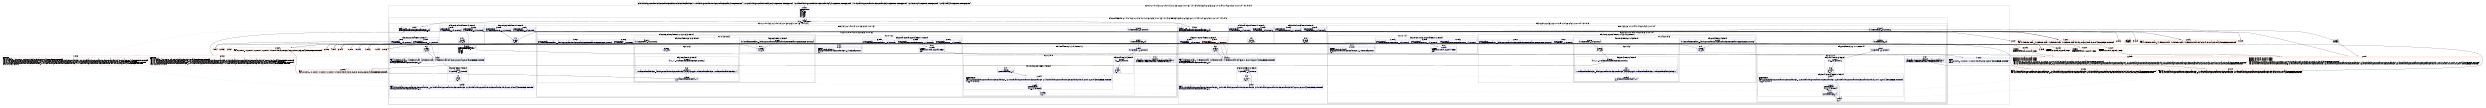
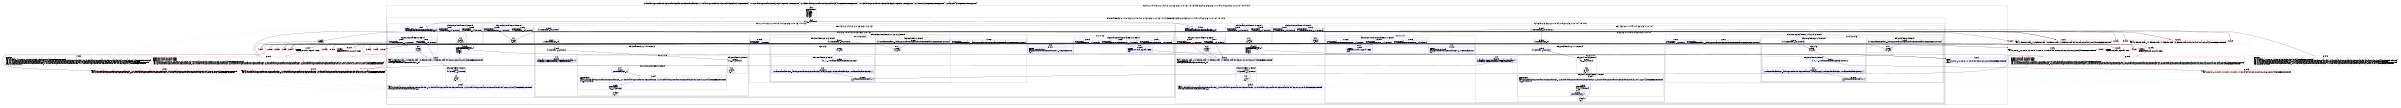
node "108: 0x00a2": removed
node "98: 0x01b6": added
